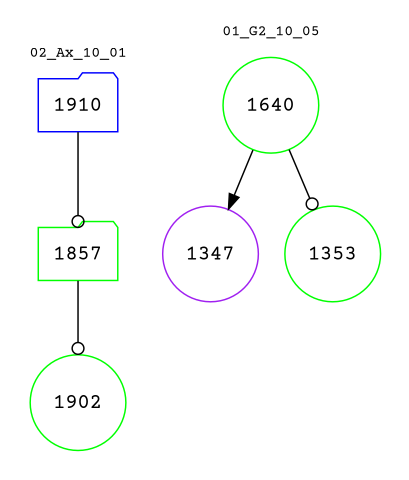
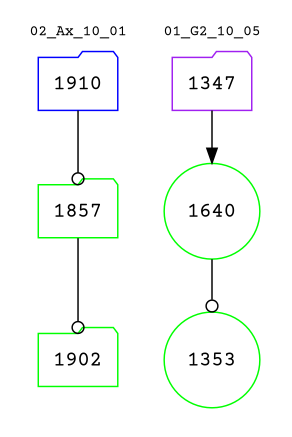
edge "1640" -> "1347": reversed
node "1347": shape circle -> folder
node "1902": shape circle -> folder
